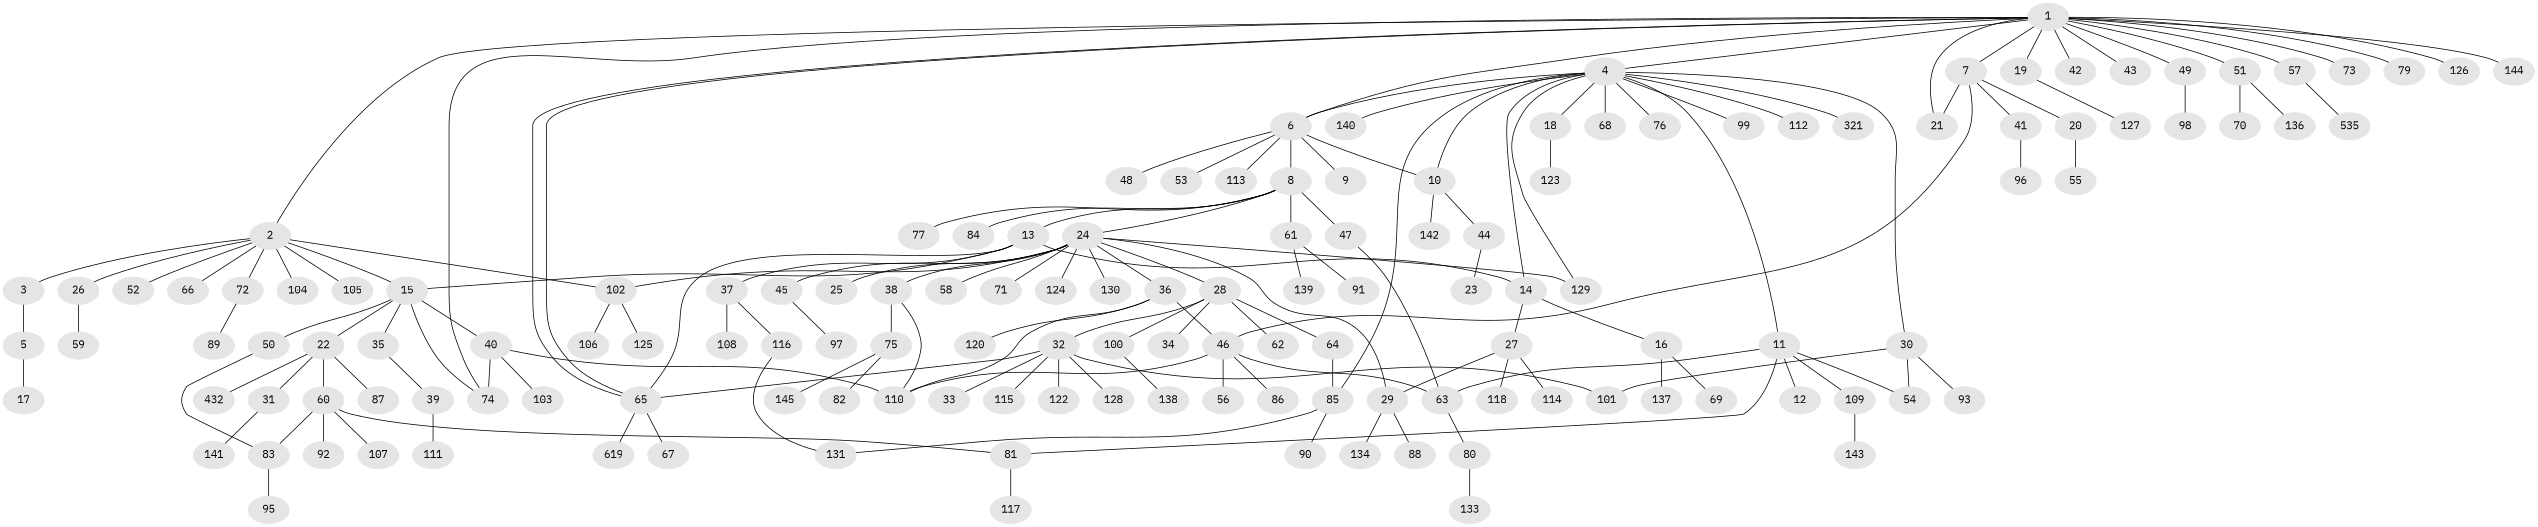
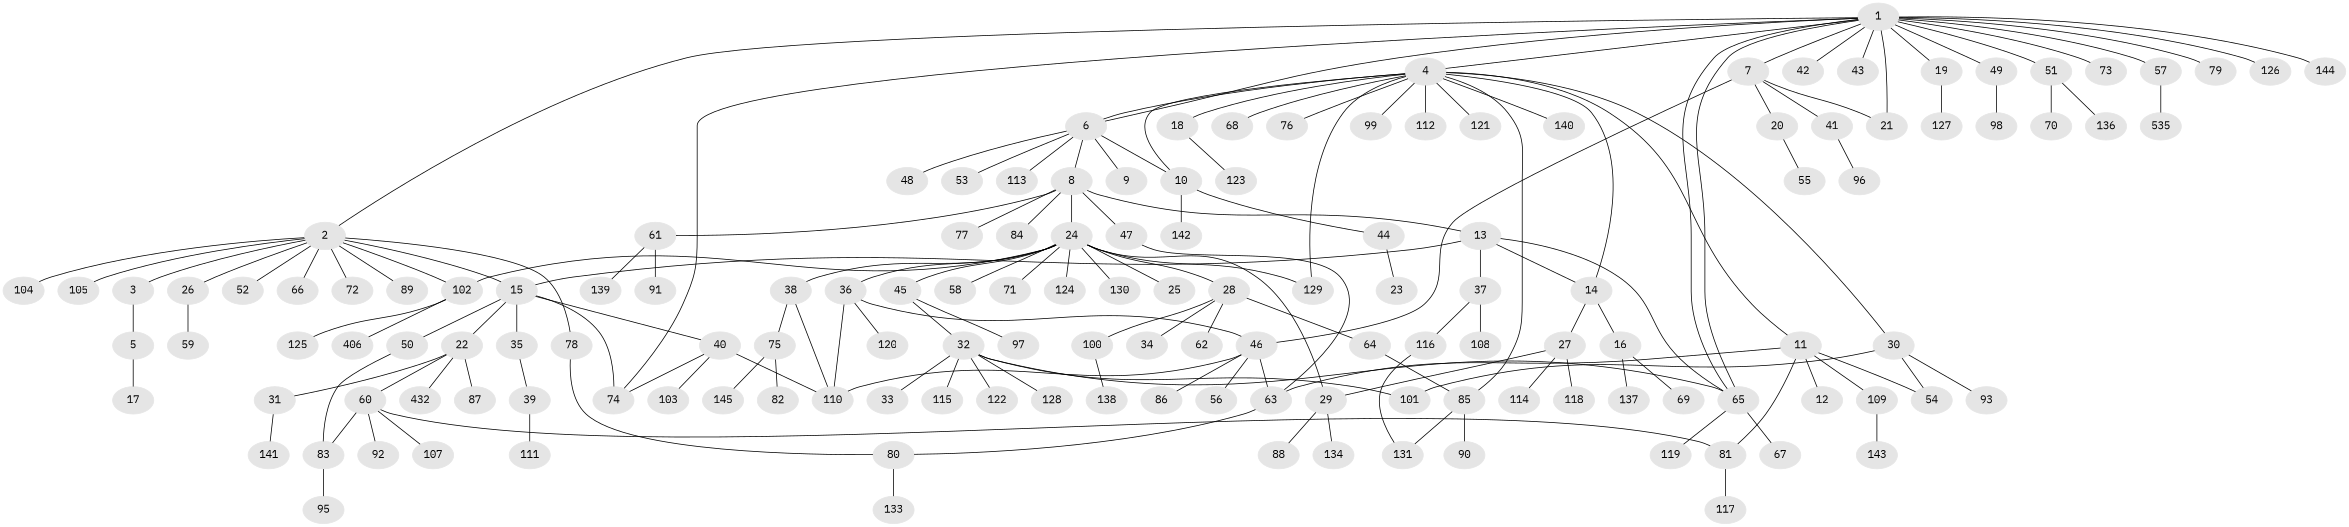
node "321": label "321" -> "121"
edge "72" -- "89": now "2" -- "89"
edge "28" -- "32": now "45" -- "32"
node "78": added
node "106": label "106" -> "406"
node "619": label "619" -> "119"
